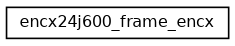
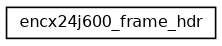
node "encx24j600_frame_encx": label "encx24j600_frame_encx" -> "encx24j600_frame_hdr"
